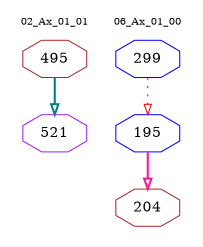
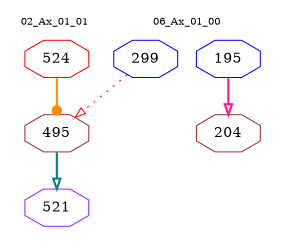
node "524": added
edge "299" -> "195": now "299" -> "495"
